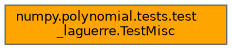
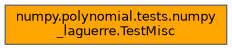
node "numpy.polynomial.tests.test _laguerre.TestMisc": label "numpy.polynomial.tests.test _laguerre.TestMisc" -> "numpy.polynomial.tests.numpy _laguerre.TestMisc"
